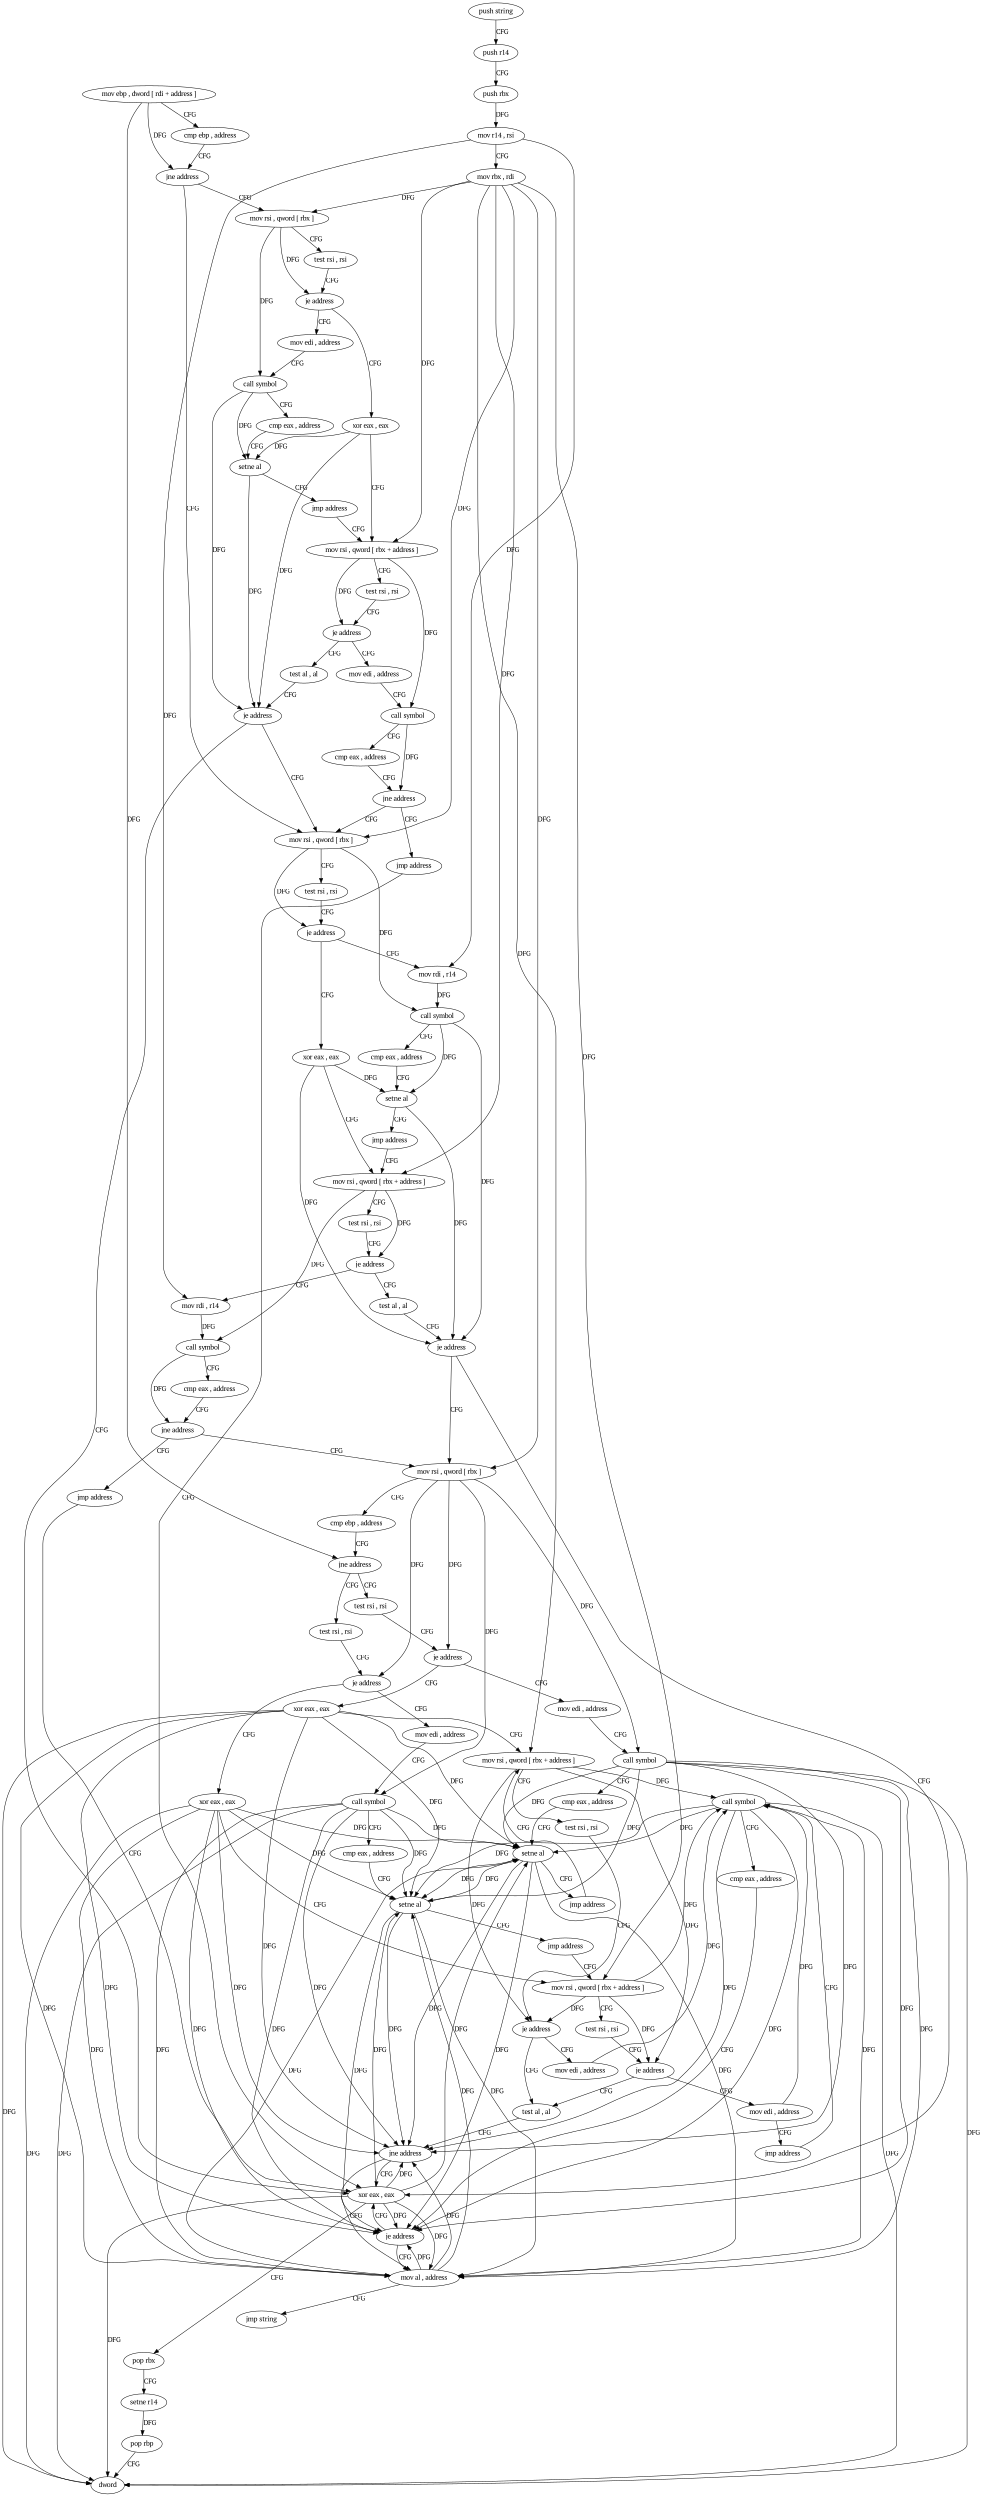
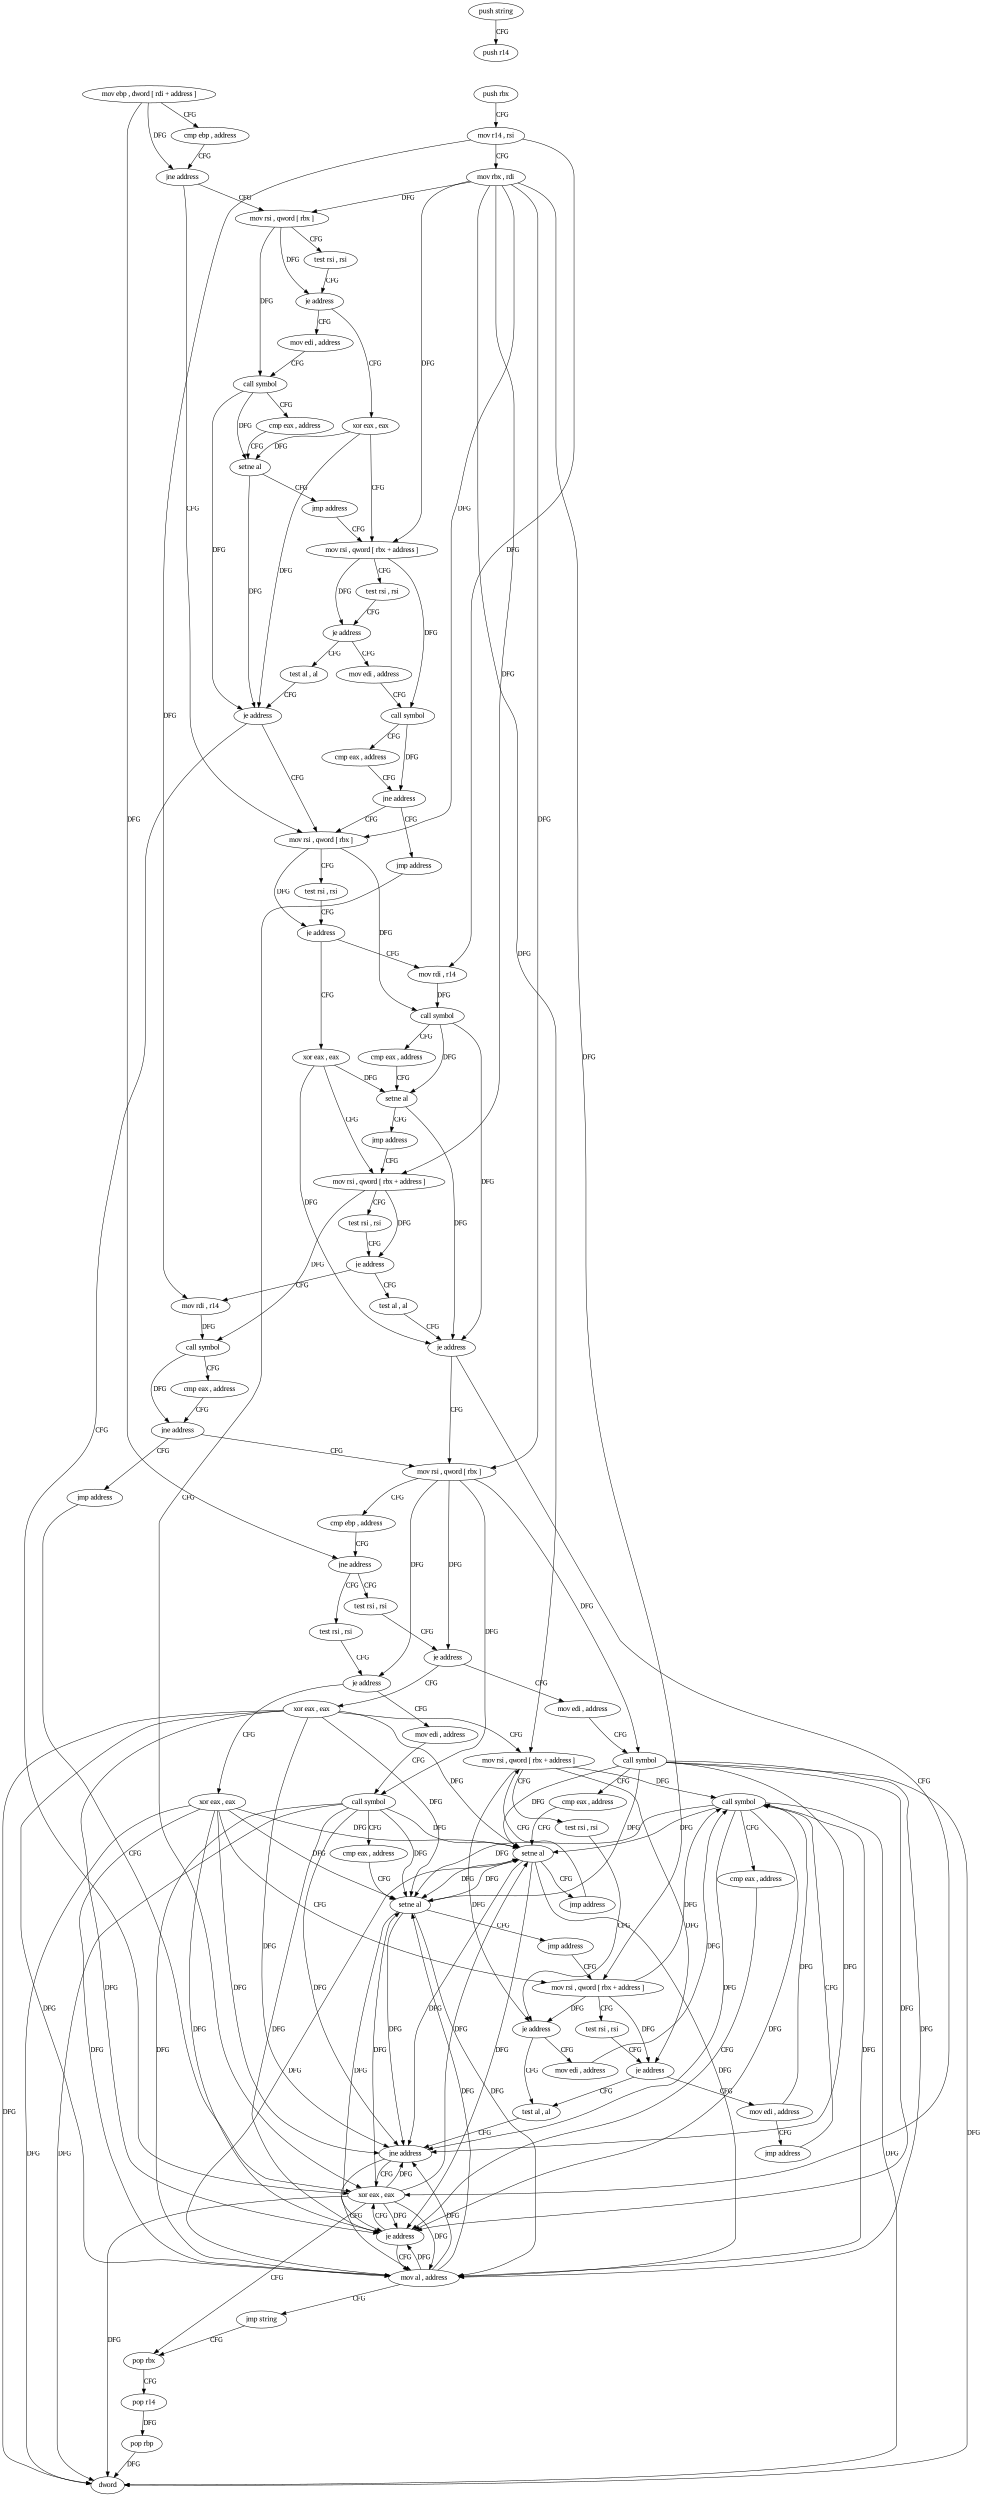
edge "push r14" -> "push rbx": removed, label "CFG"
edge "push rbx" -> "mov r14 , rsi": label "DFG" -> "CFG"
edge "jmp string" -> "pop rbx": added, label "CFG"
node "setne r14": label "setne r14" -> "pop r14"
edge "pop rbp" -> "dword": label "CFG" -> "DFG"
